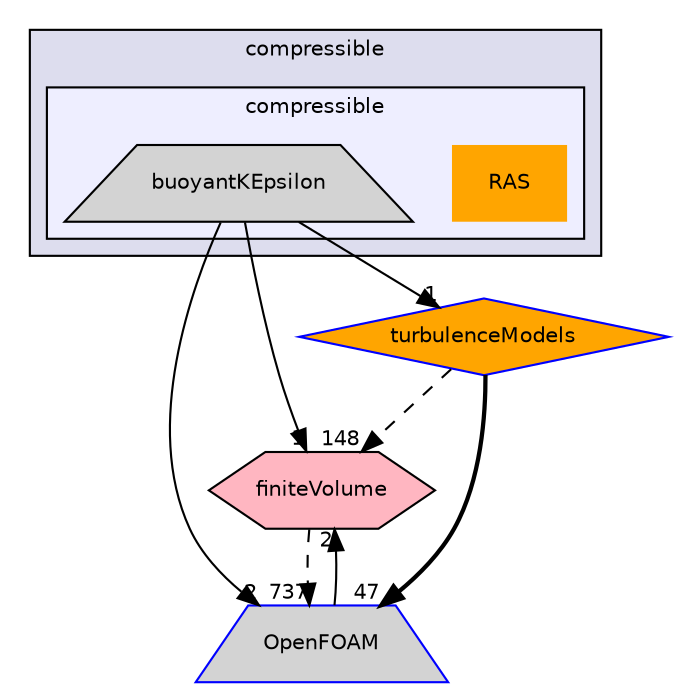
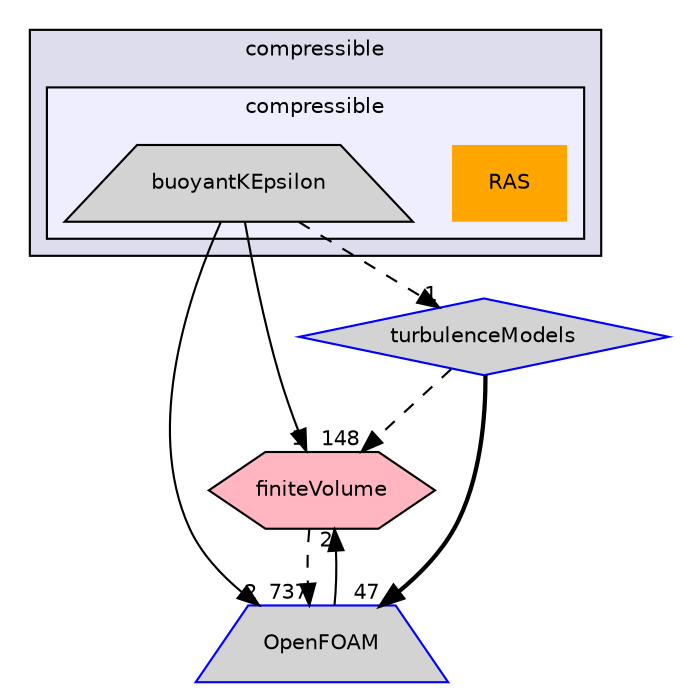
edge "buoyantKEpsilon" -> "turbulenceModels": style solid -> dashed
node "turbulenceModels": fillcolor orange -> lightgrey
